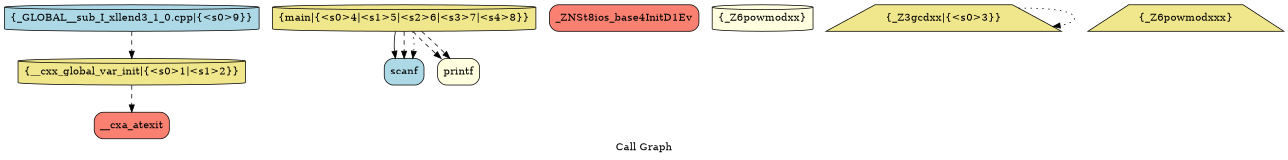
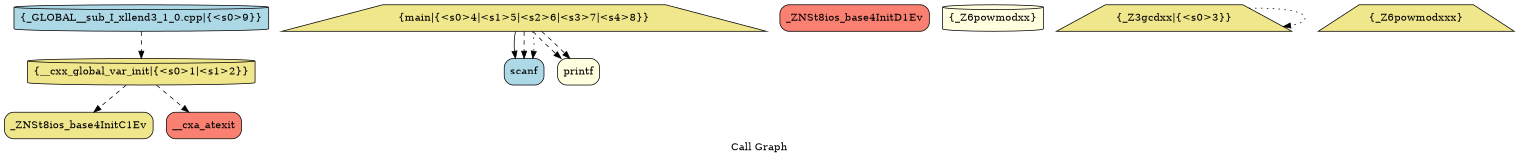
node "{main|{<s0>4|<s1>5|<s2>6|<s3>7|<s4>8}}": shape cylinder -> trapezium
node "_ZNSt8ios_base4InitC1Ev": added
